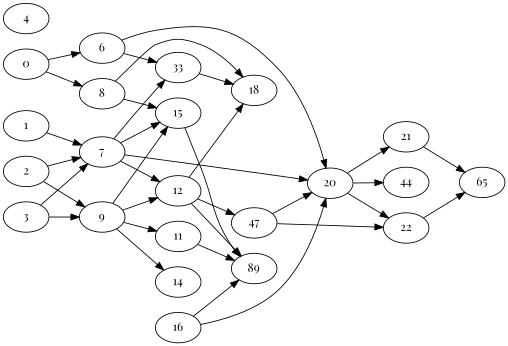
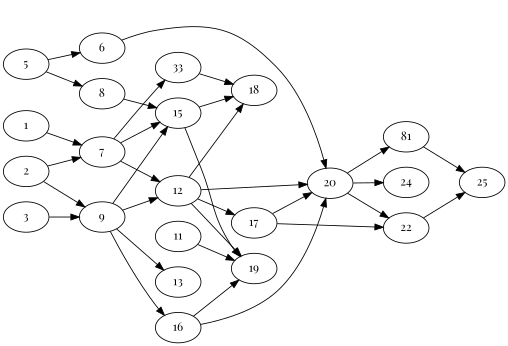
node "4": removed
edge "8" -> "18": now "15" -> "18"
edge "6" -> "33": removed
node "0": label "0" -> "5"
node "21": label "21" -> "81"
edge "7" -> "20": now "12" -> "20"
node "44": label "44" -> "24"
node "65": label "65" -> "25"
edge "3" -> "7": removed
node "47": label "47" -> "17"
edge "9" -> "11": now "9" -> "16"
node "89": label "89" -> "19"
node "14": label "14" -> "13"
